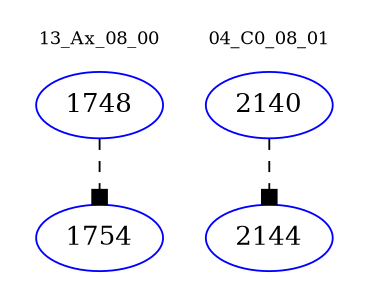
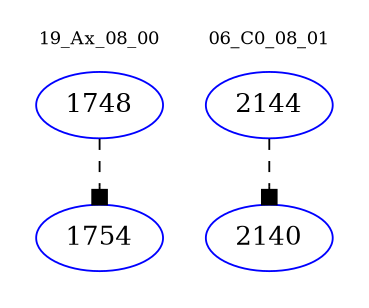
cluster "13_Ax_08_00": label "13_Ax_08_00" -> "19_Ax_08_00"
cluster "04_C0_08_01": label "04_C0_08_01" -> "06_C0_08_01"
edge "2140" -> "2144": reversed
